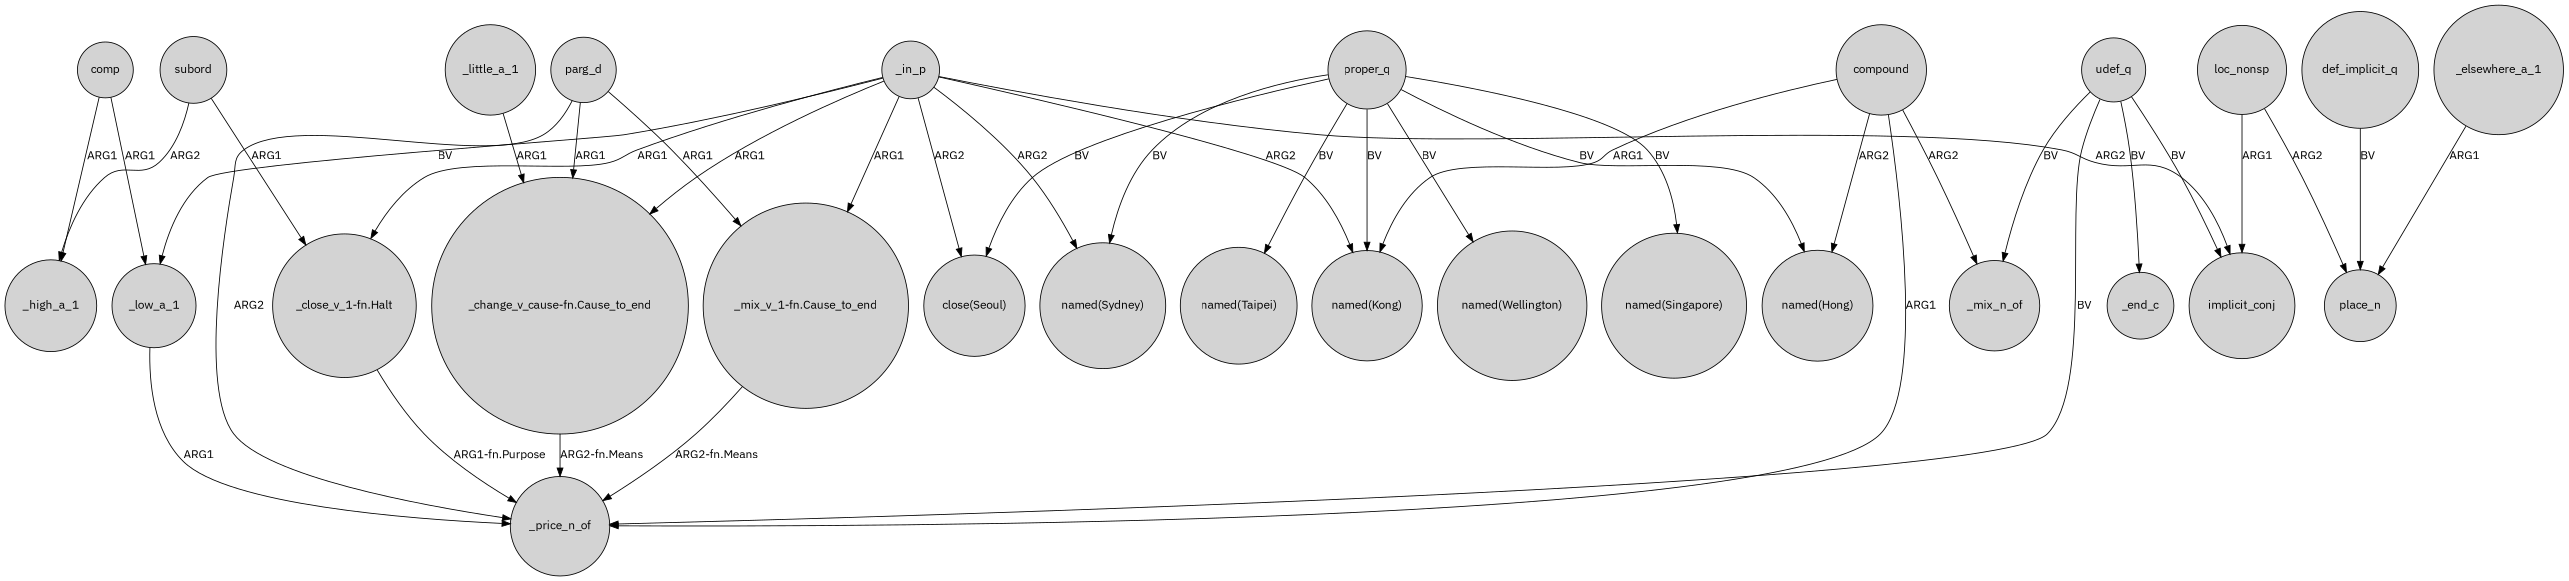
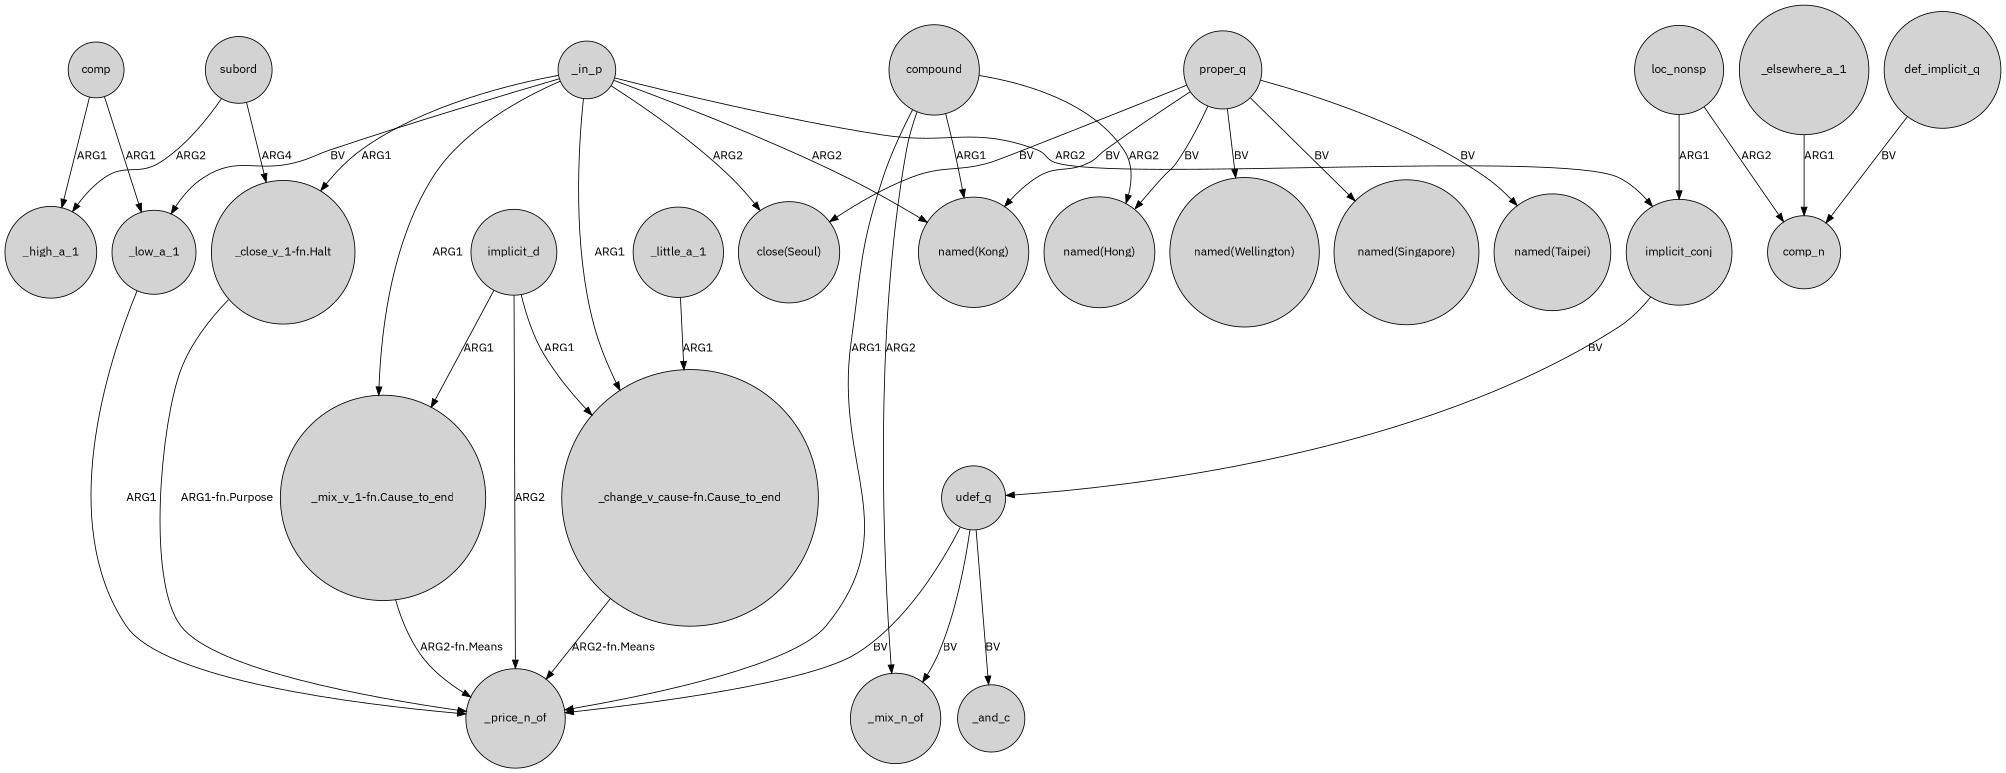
node "parg_d": label "parg_d" -> "implicit_d"
edge "subord" -> "_close_v_1-fn.Halt": label "ARG1" -> "ARG4"
edge "udef_q" -> "implicit_conj": reversed
node "named(Sydney)": removed
node "_end_c": label "_end_c" -> "_and_c"
node "place_n": label "place_n" -> "comp_n"
